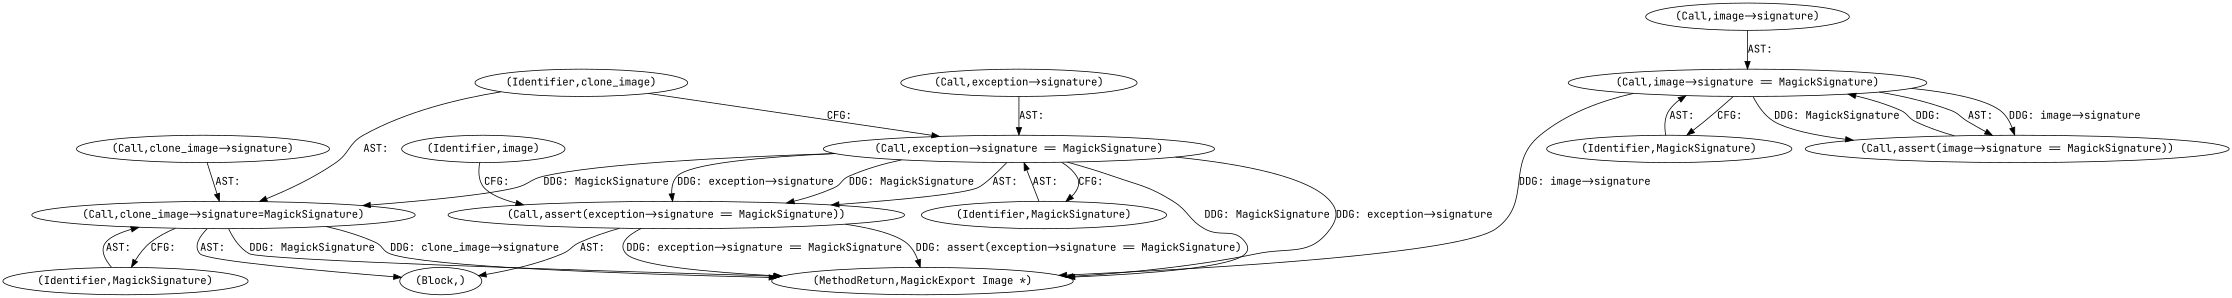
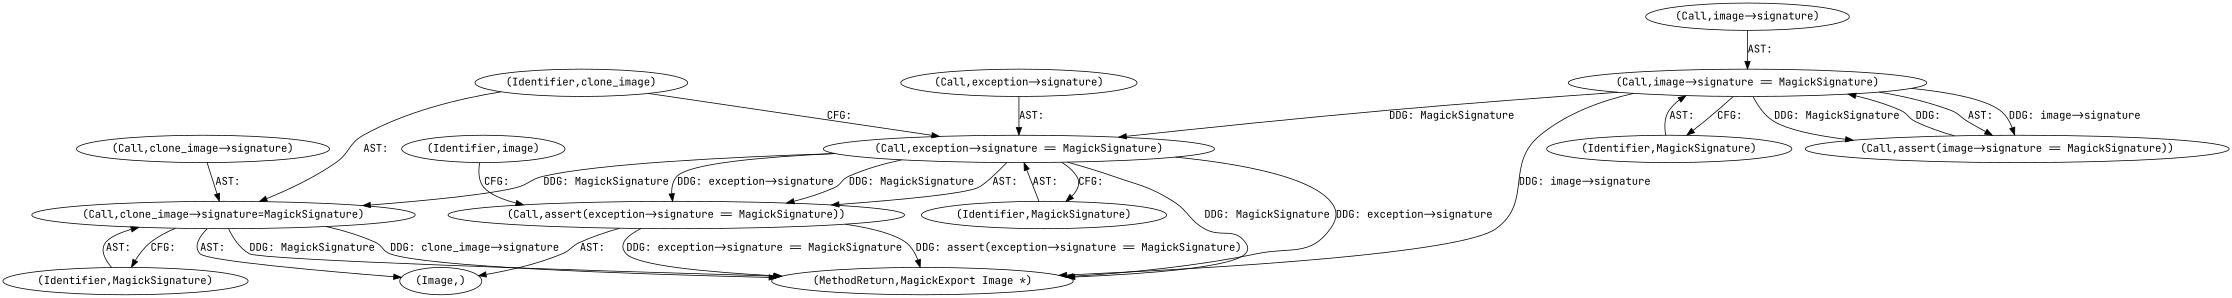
edge "(Call,image->signature == MagickSignature)" -> "(Call,exception->signature == MagickSignature)": added, label "DDG: MagickSignature"
node "(Block,)": label "(Block,)" -> "(Image,)"
